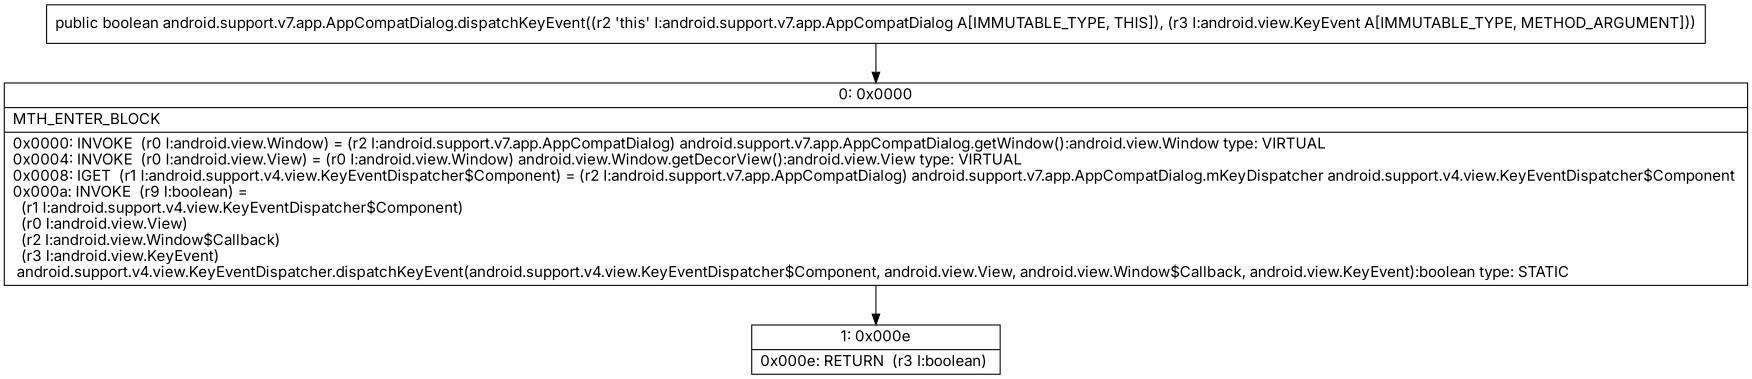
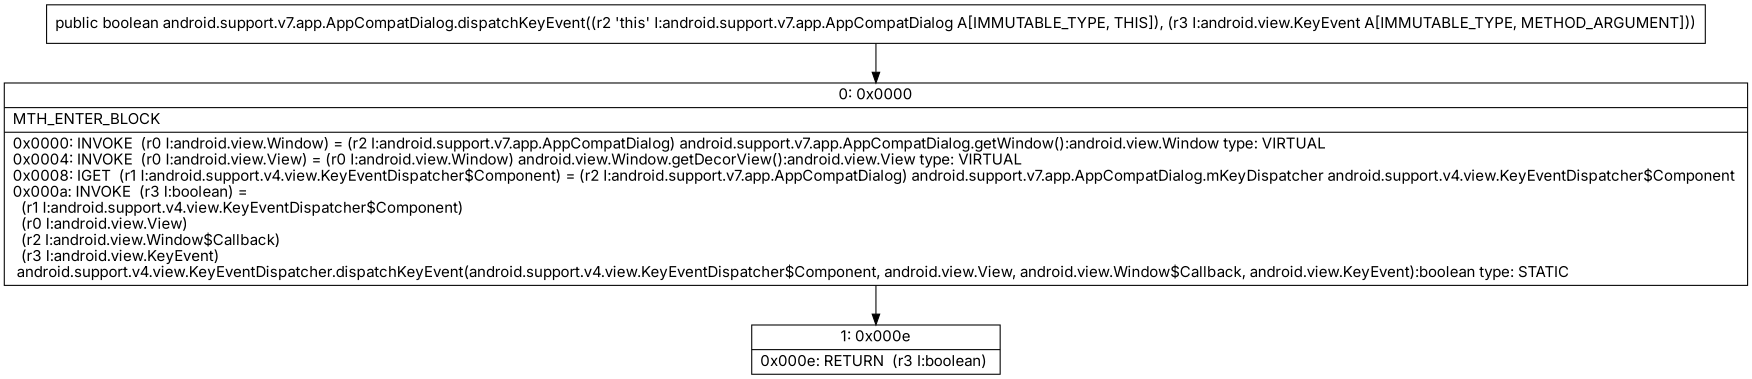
node "0: 0x0000": text "0x000a: INVOKE  (r9 I:boolean) =" -> "0x000a: INVOKE  (r3 I:boolean) ="
